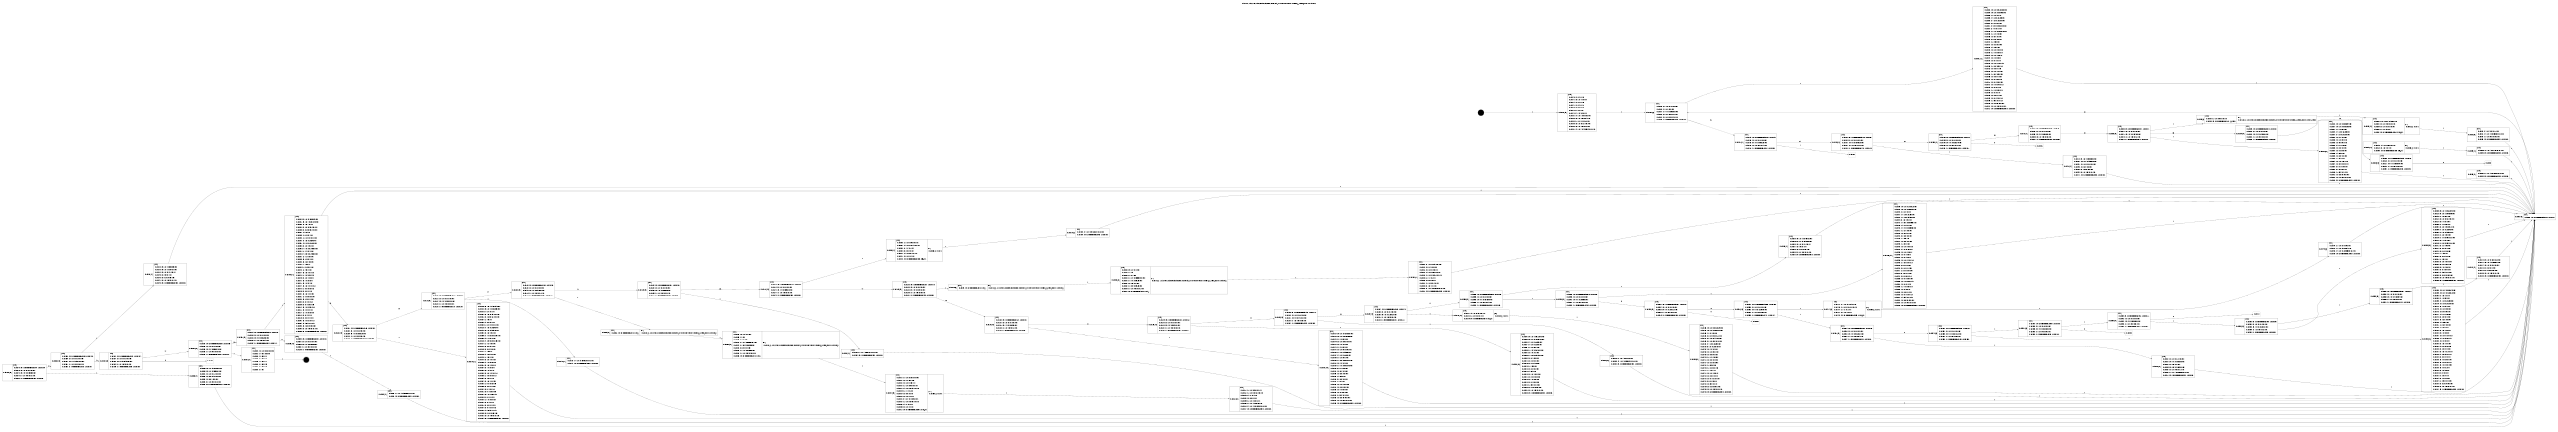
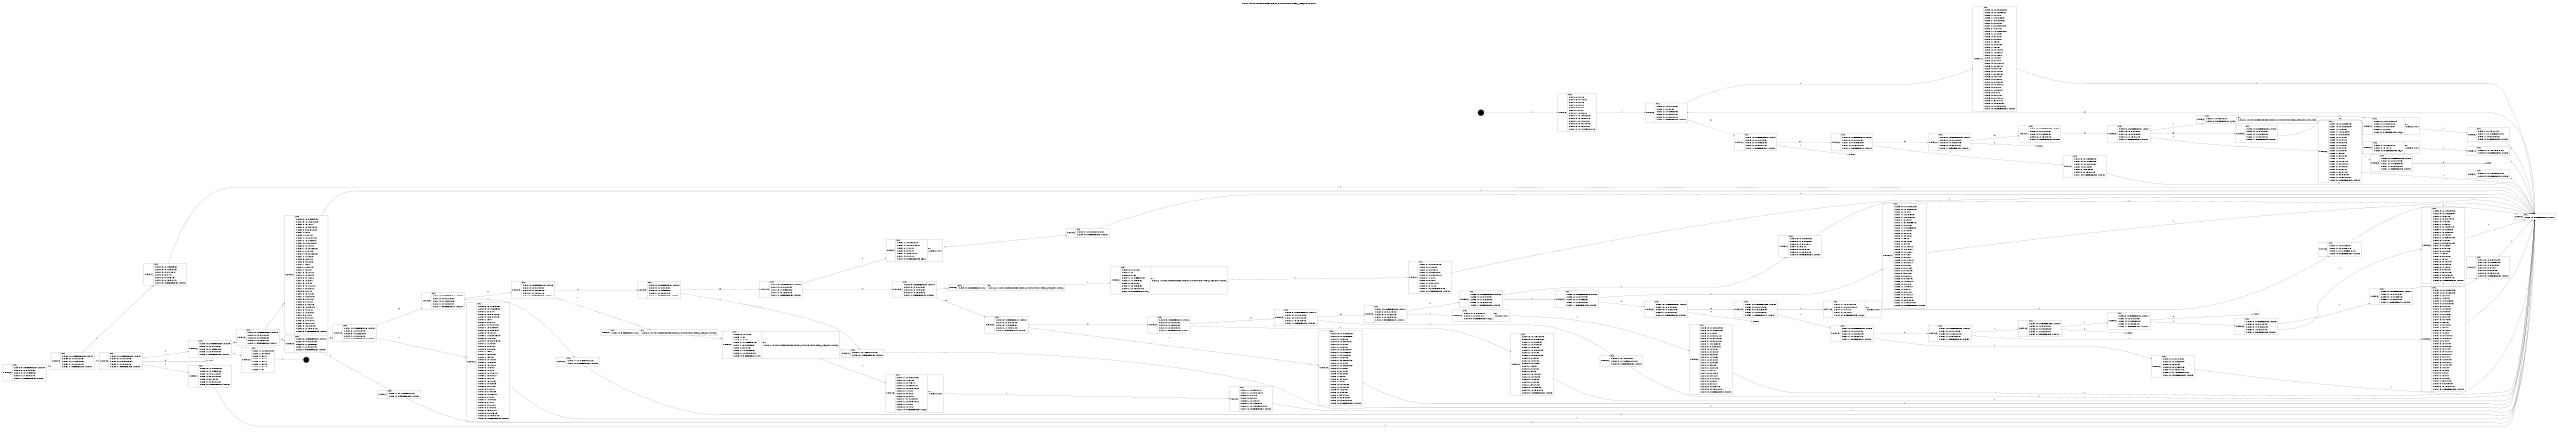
edge "0x4019bf [164]" -> "0x401406 [25]": now "0x4013ed [25]" -> "0x401406 [25]"
edge "0x401370 [25]" -> "0x401ce8 [27]": now "0x4013a2 [25]" -> "0x401ce8 [27]"
